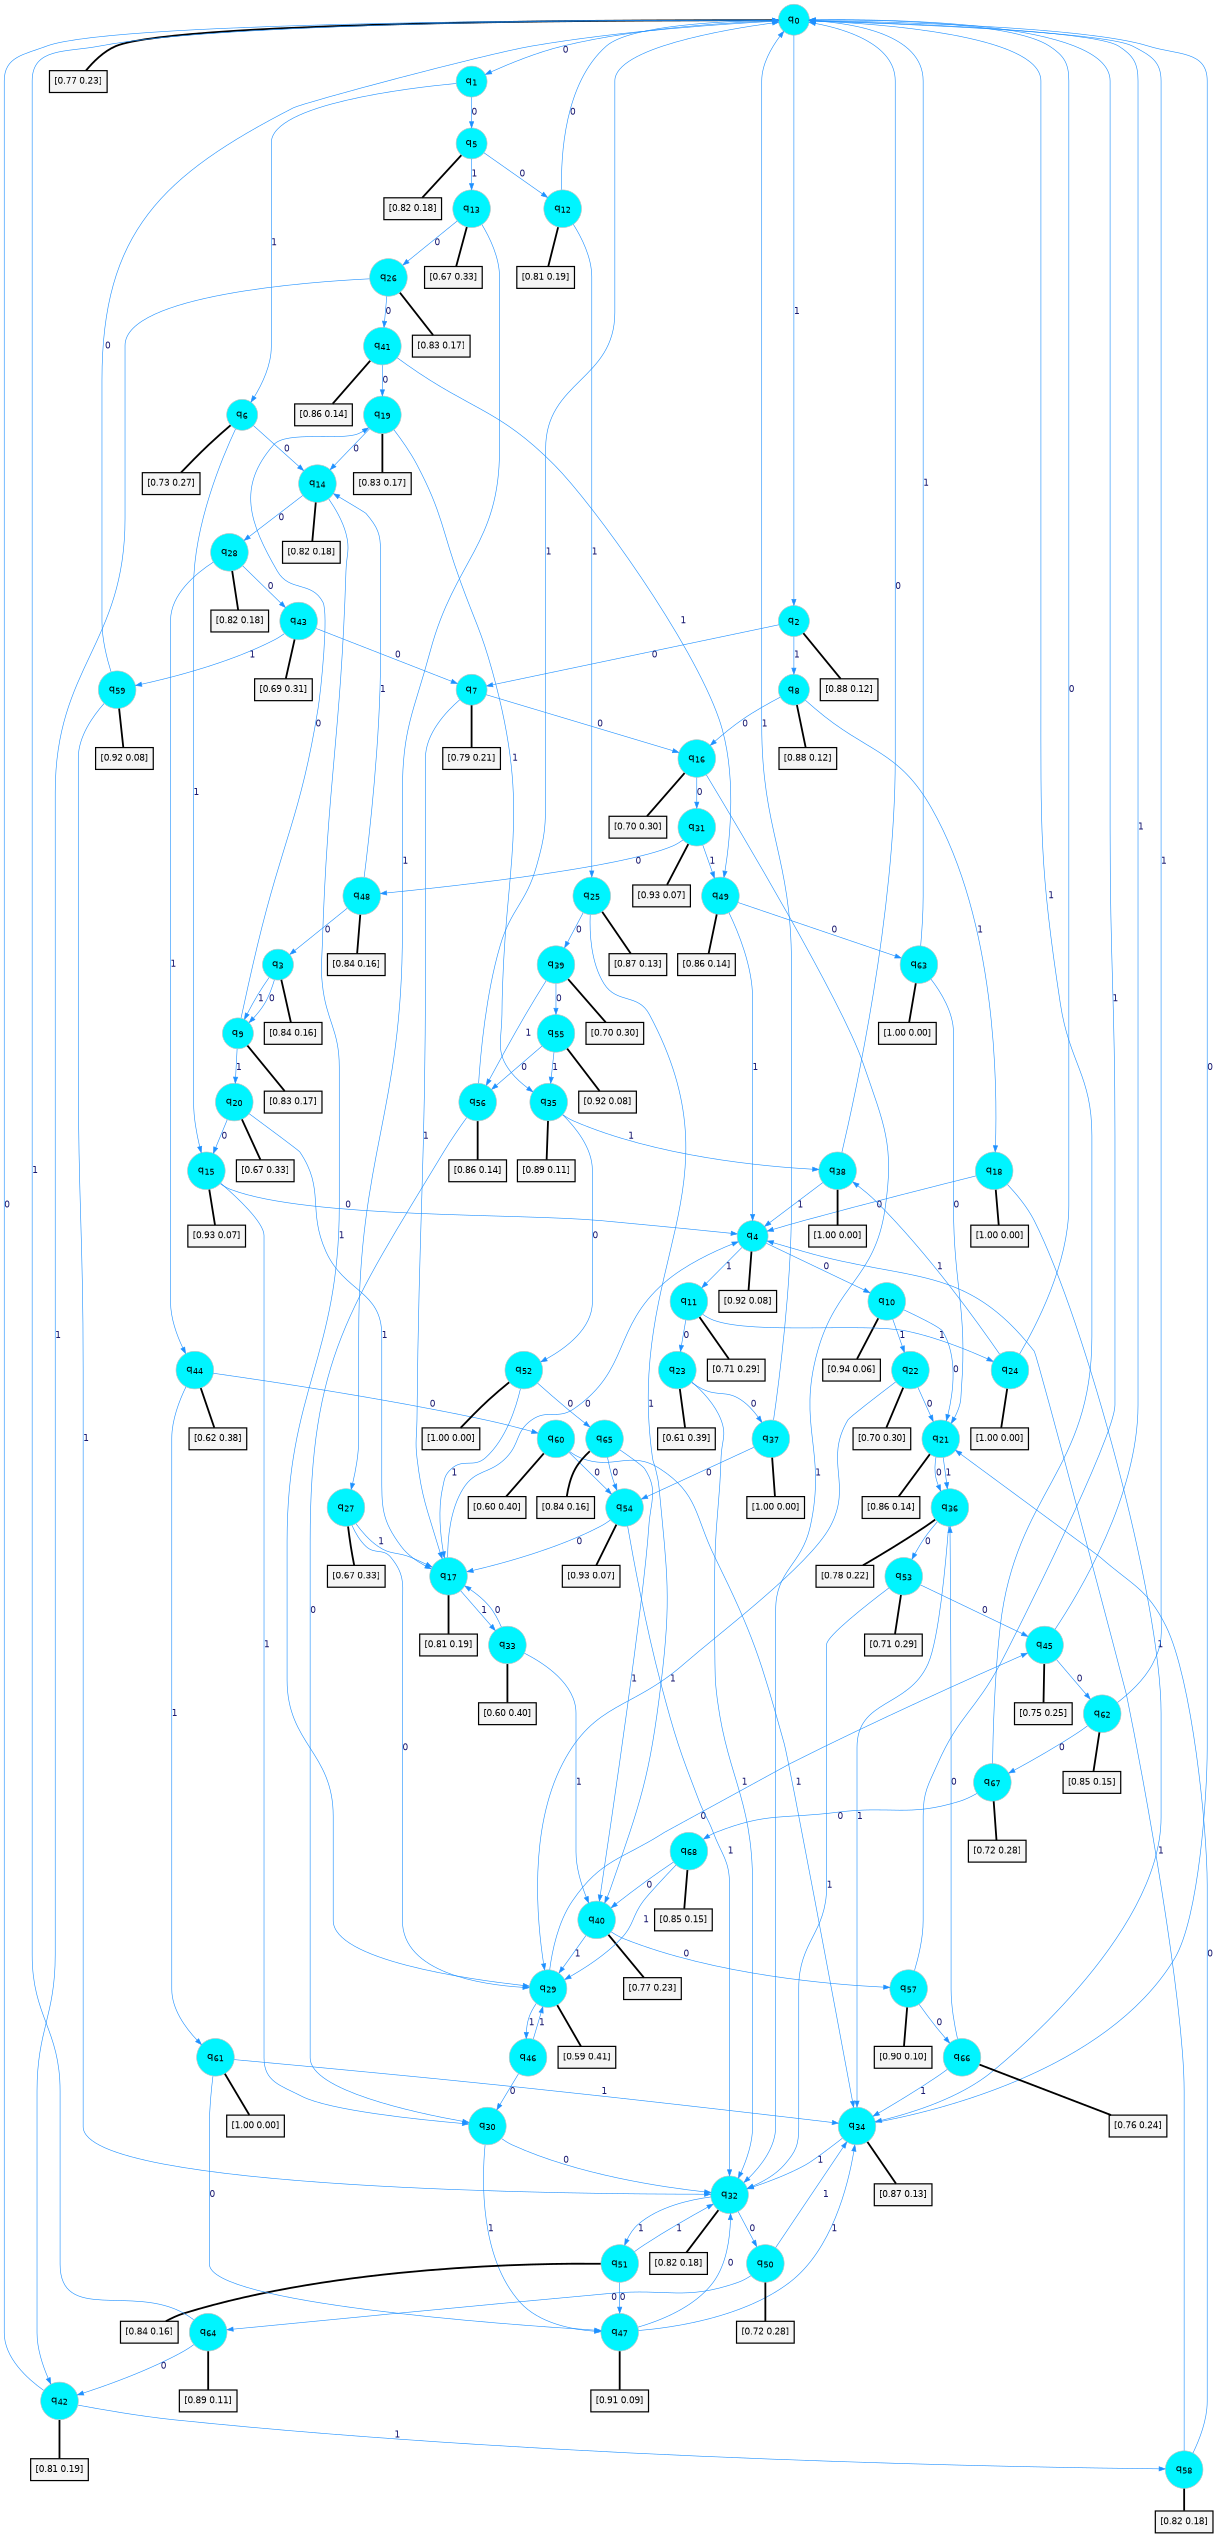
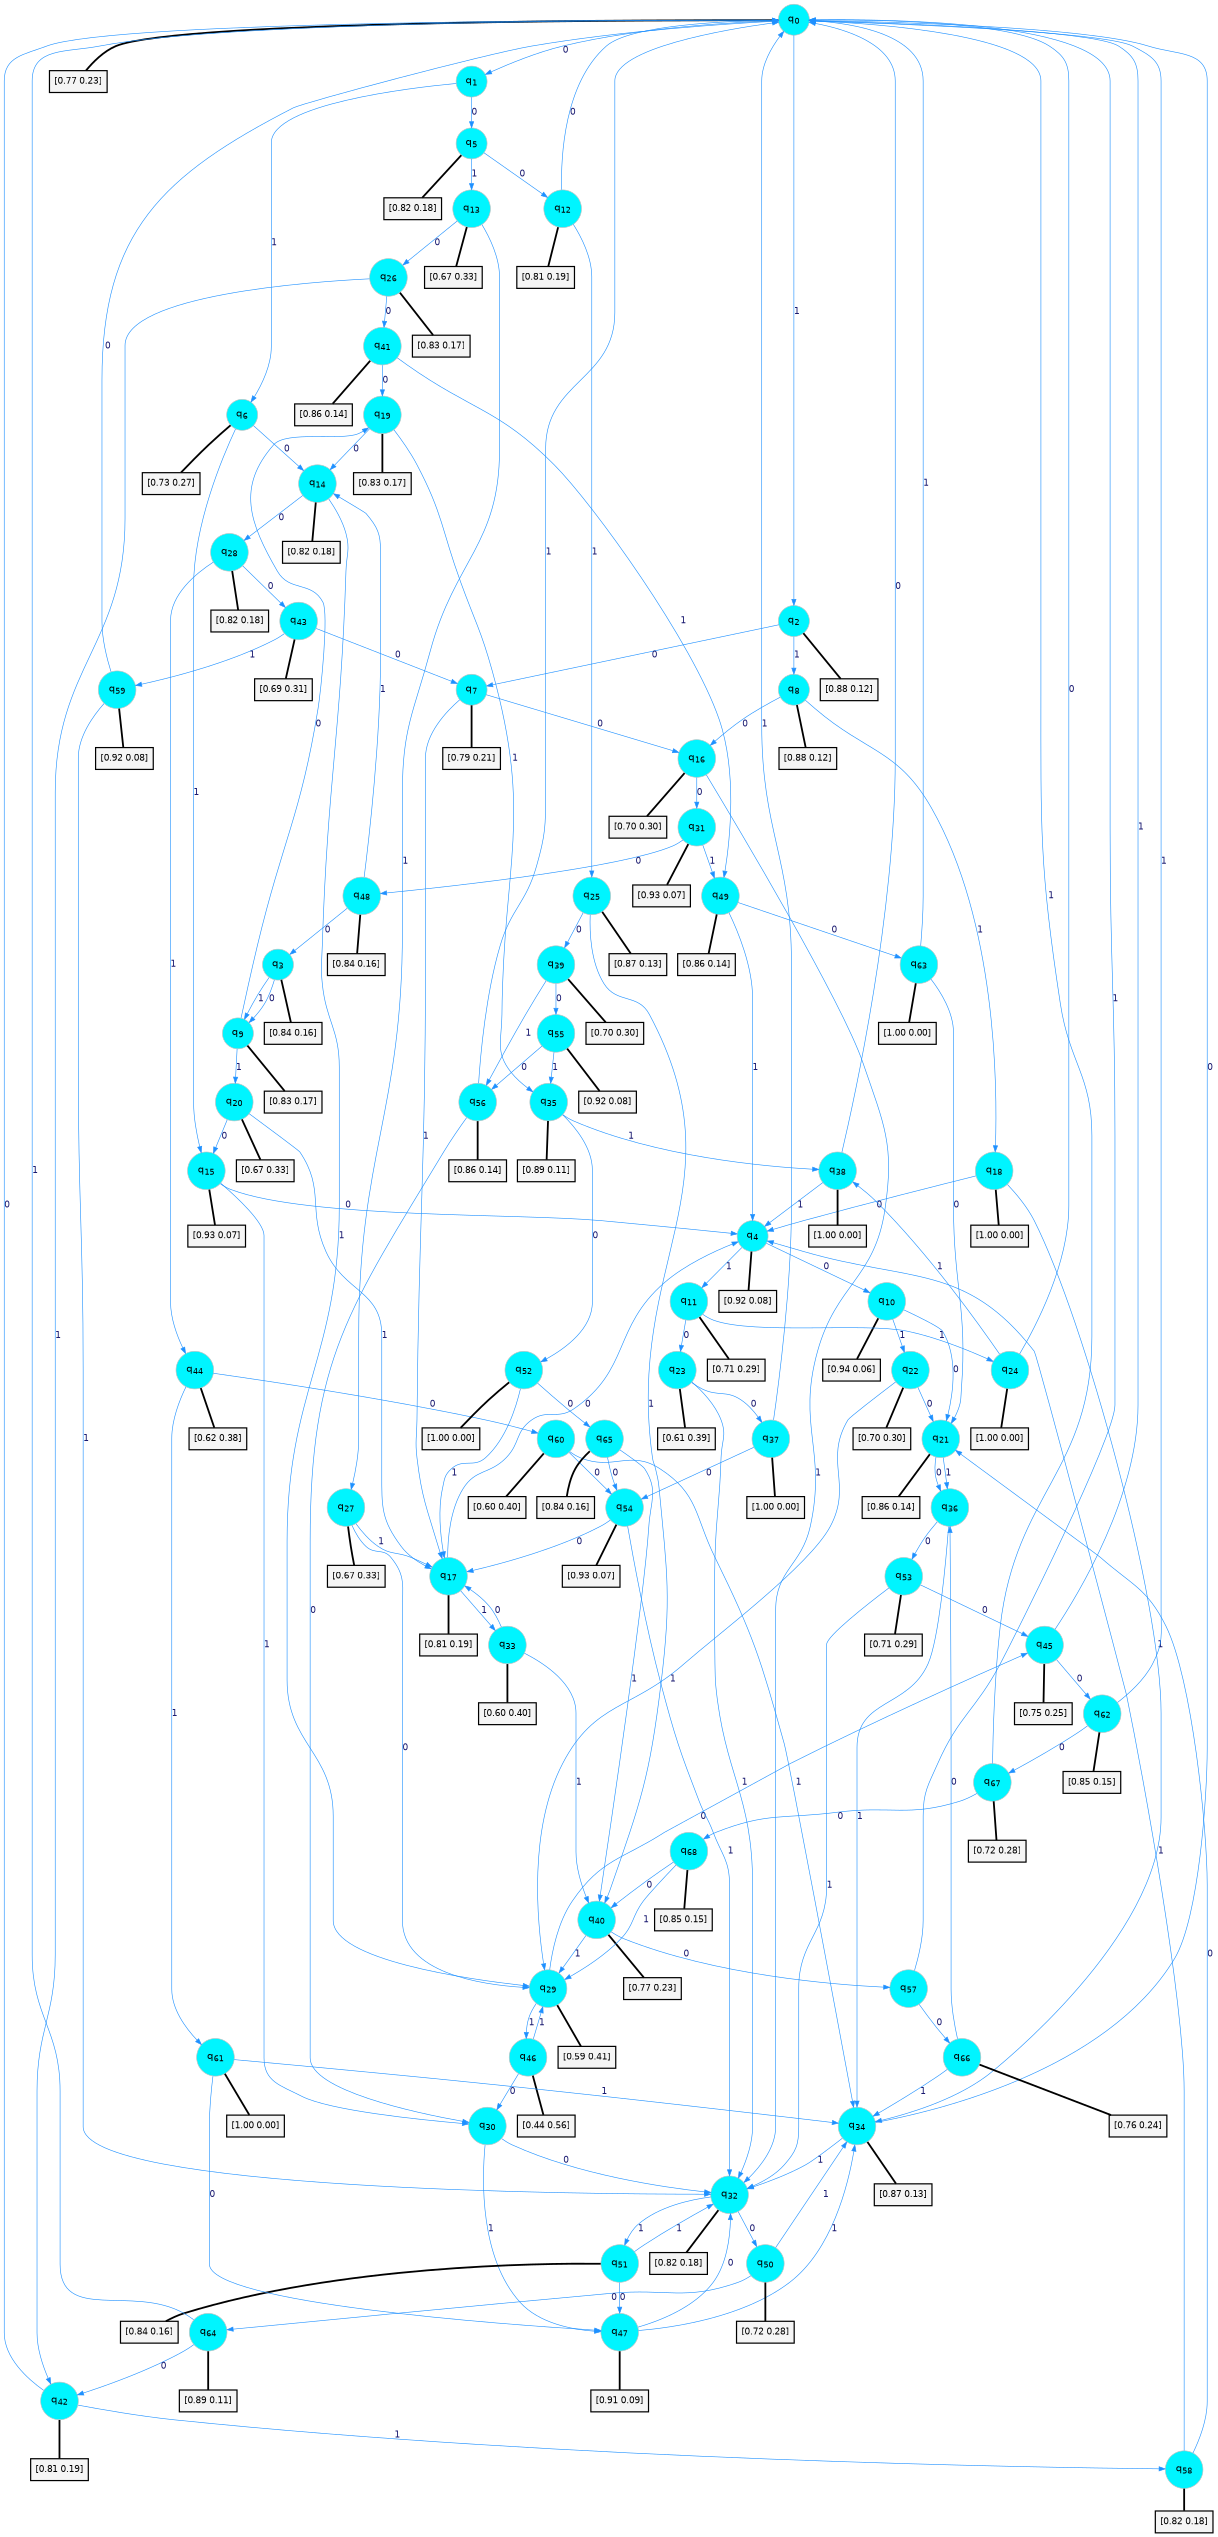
node "[0.78 0.22]": removed
node "[0.90 0.10]": removed
node "[0.44 0.56]": added
